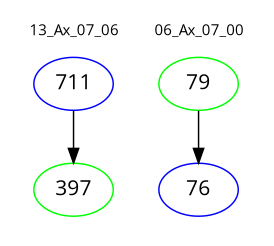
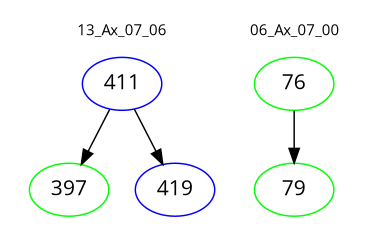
node "711": label "711" -> "411"
edge "79" -> "76": reversed
node "419": added
node "76": color blue -> green
